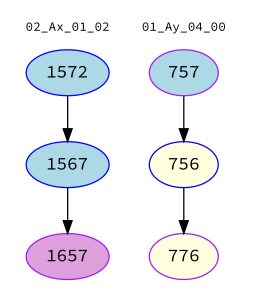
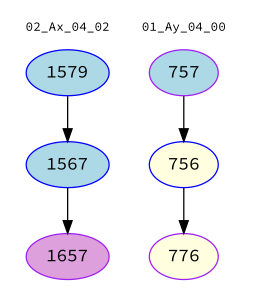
cluster "02_Ax_01_02": label "02_Ax_01_02" -> "02_Ax_04_02"
node "1572": label "1572" -> "1579"
